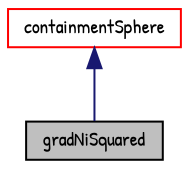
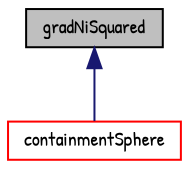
edge "gradNiSquared" -> "containmentSphere": reversed
